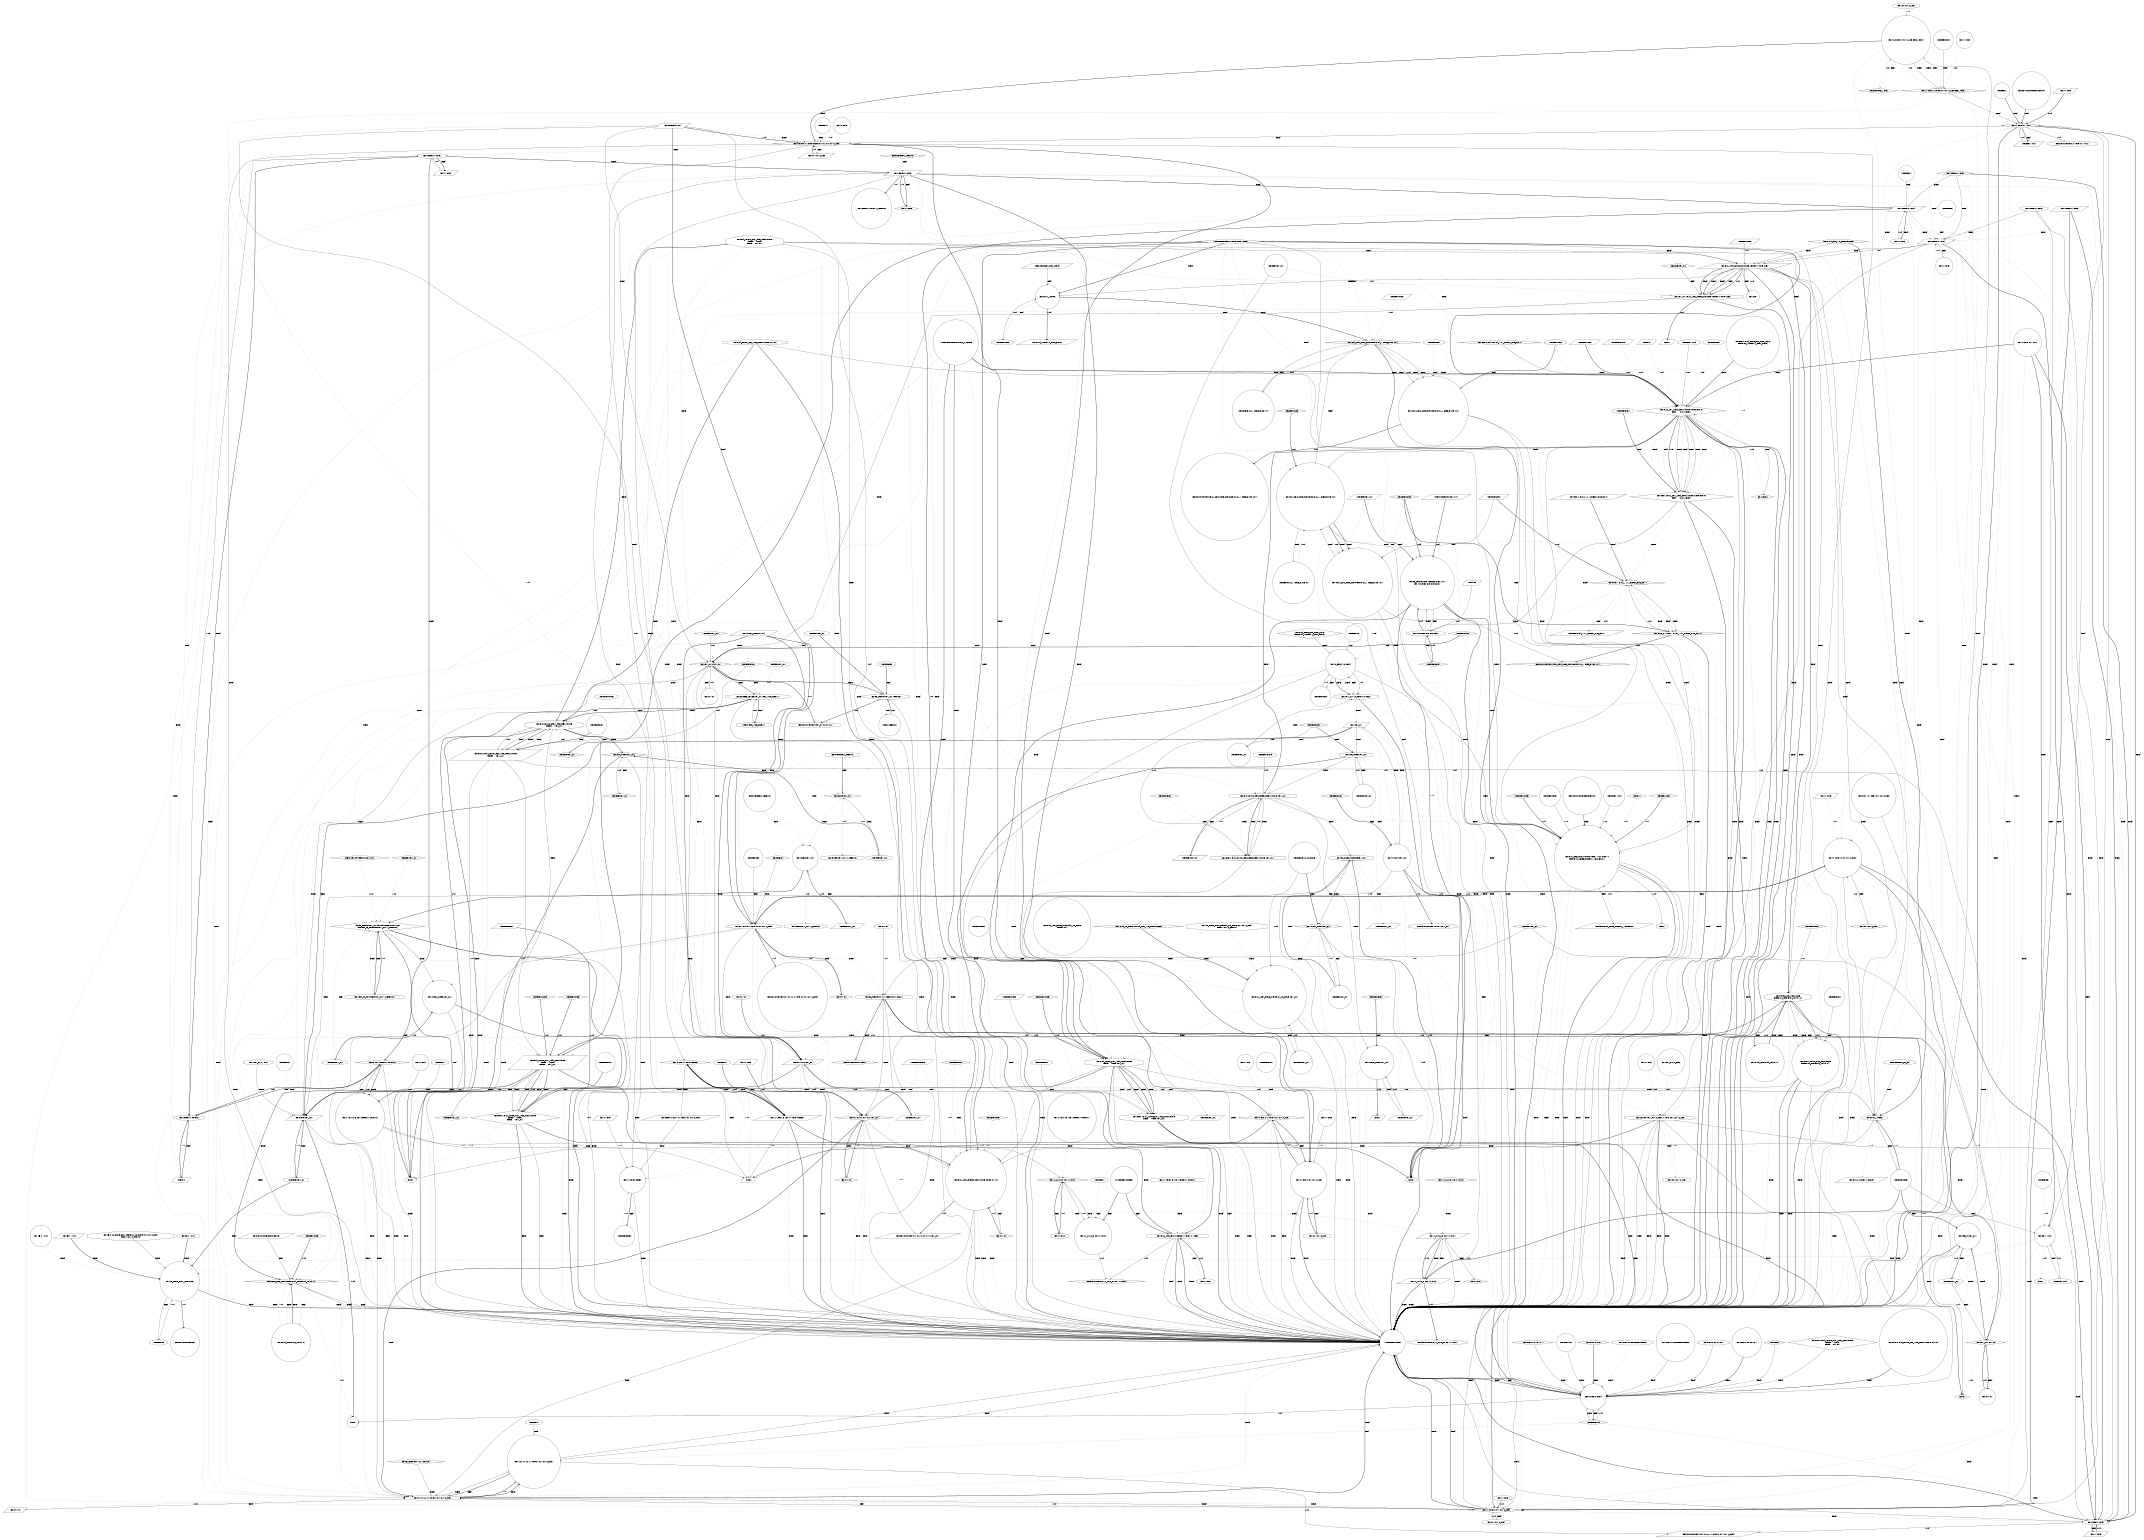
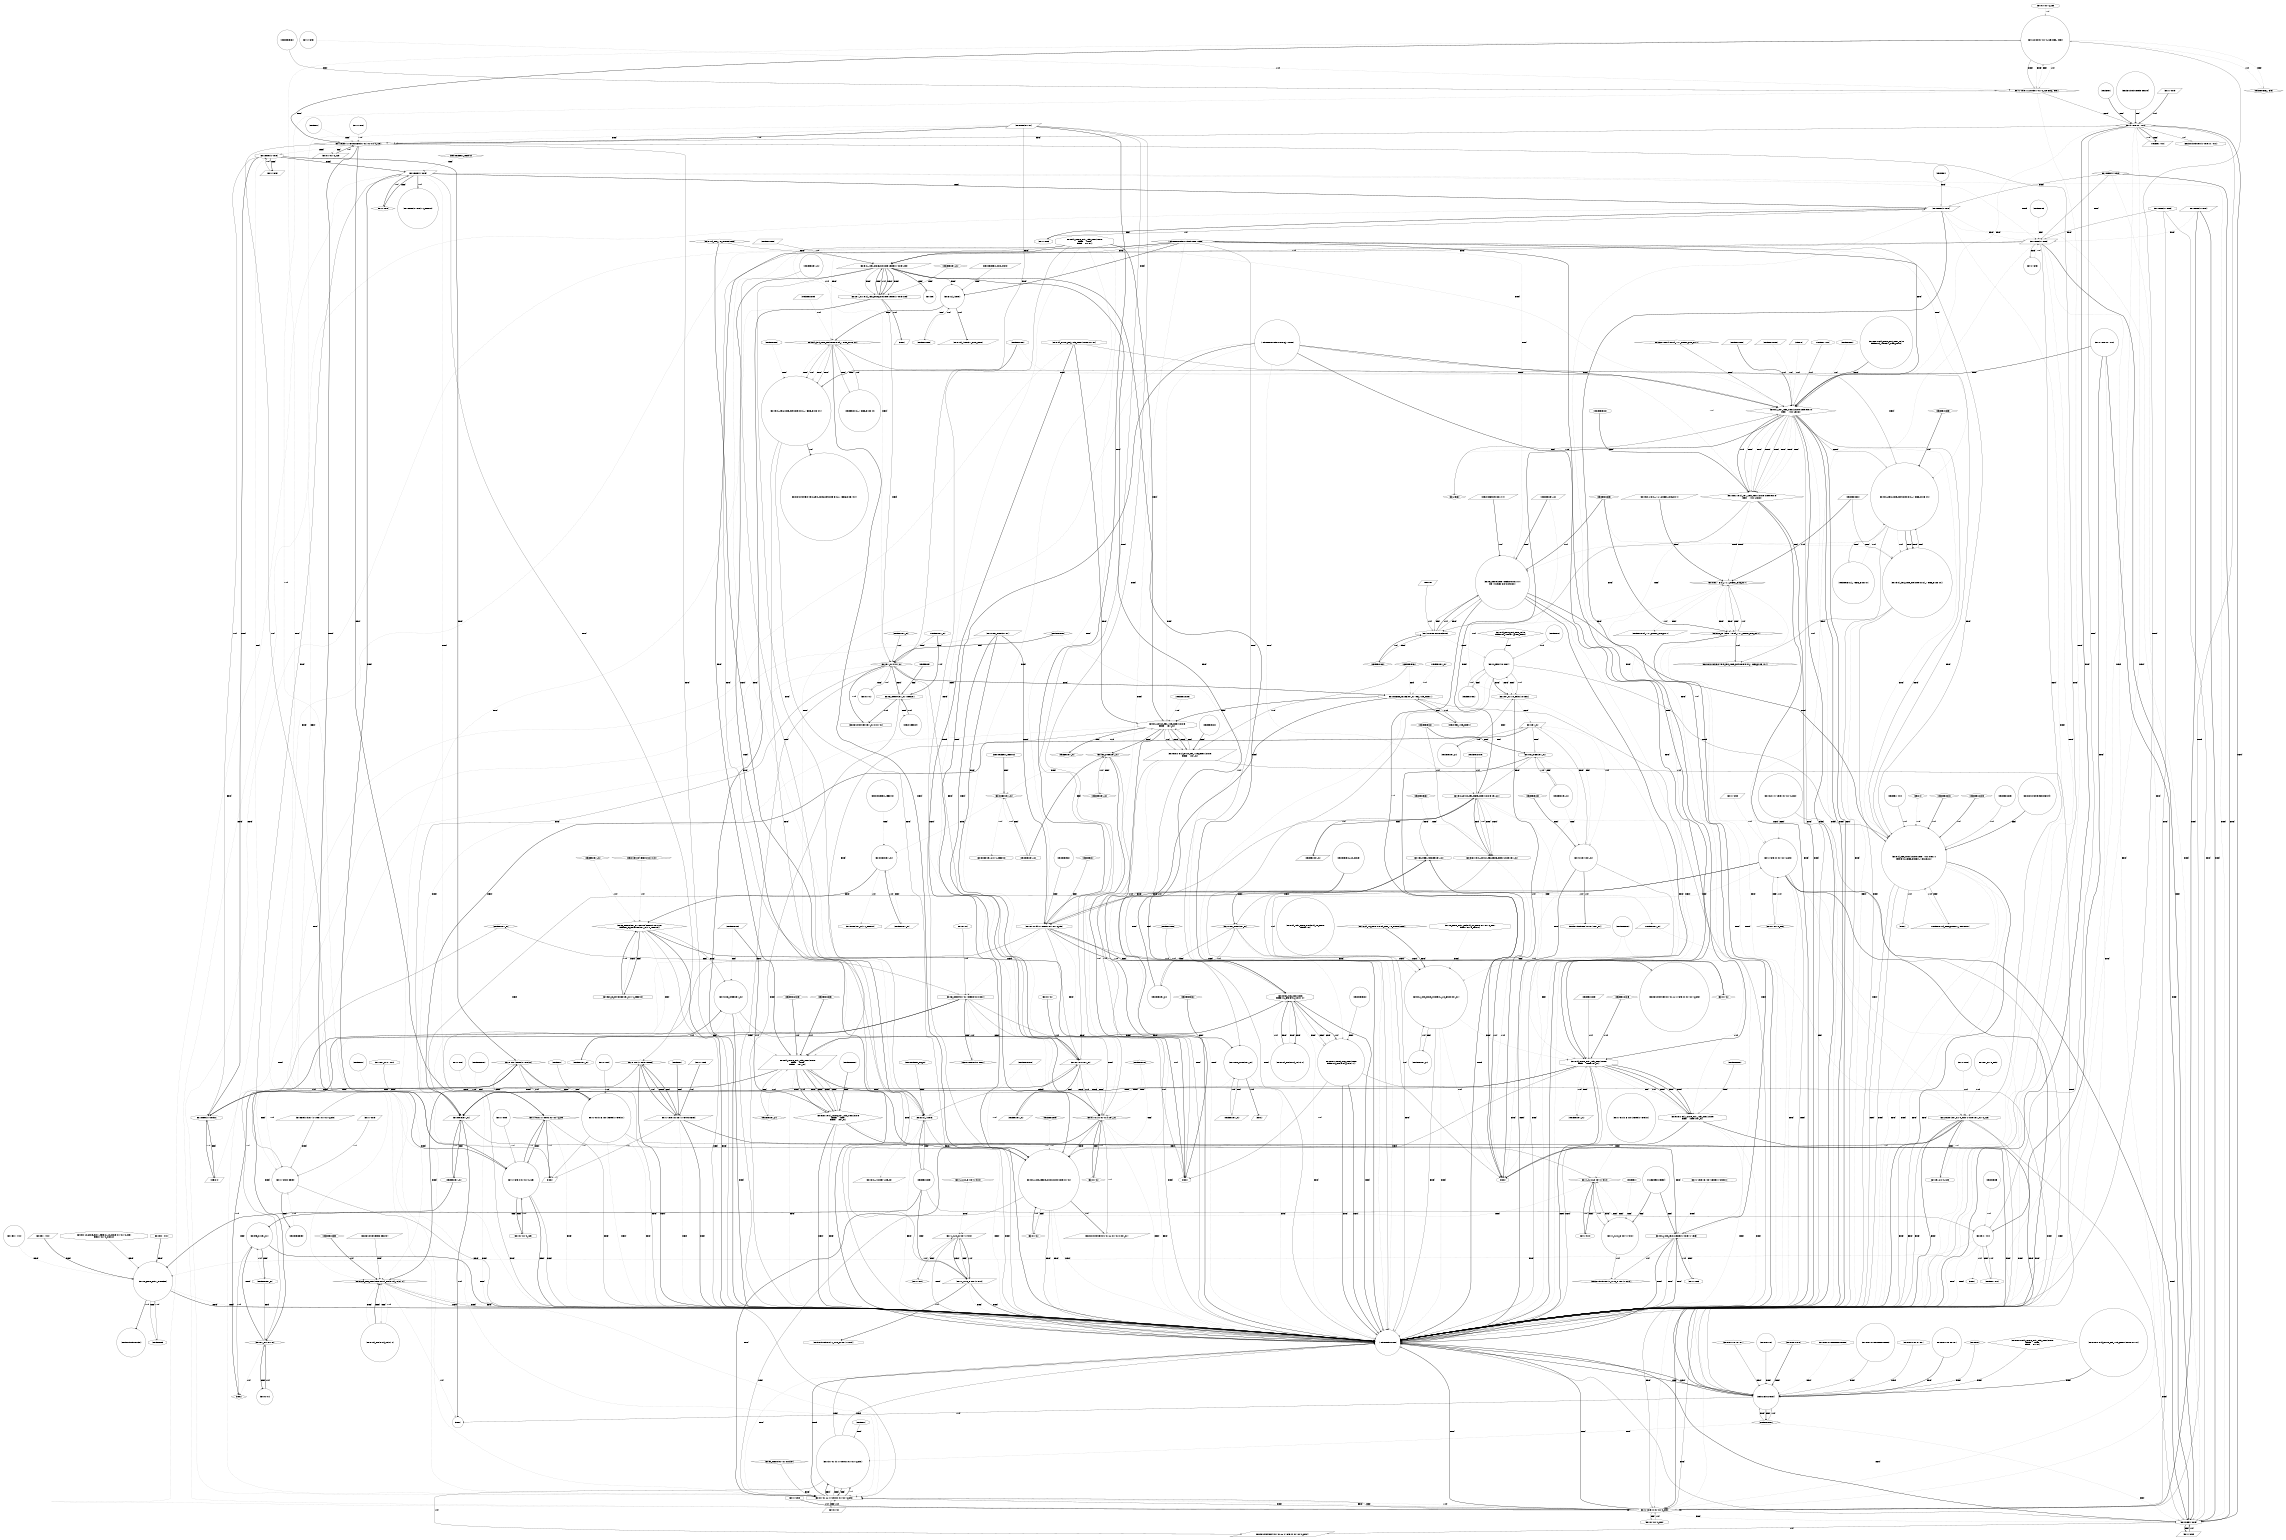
edge "(Call,&ce)" -> "(Call,ext4_xattr_cache_find(inode, header(s->base), &ce))": removed, label "AST:"
edge "(Call,memcpy(new_bh->b_data, s->base, new_bh->b_size))" -> "(Call,new_bh->b_size)": style dotted -> bold
